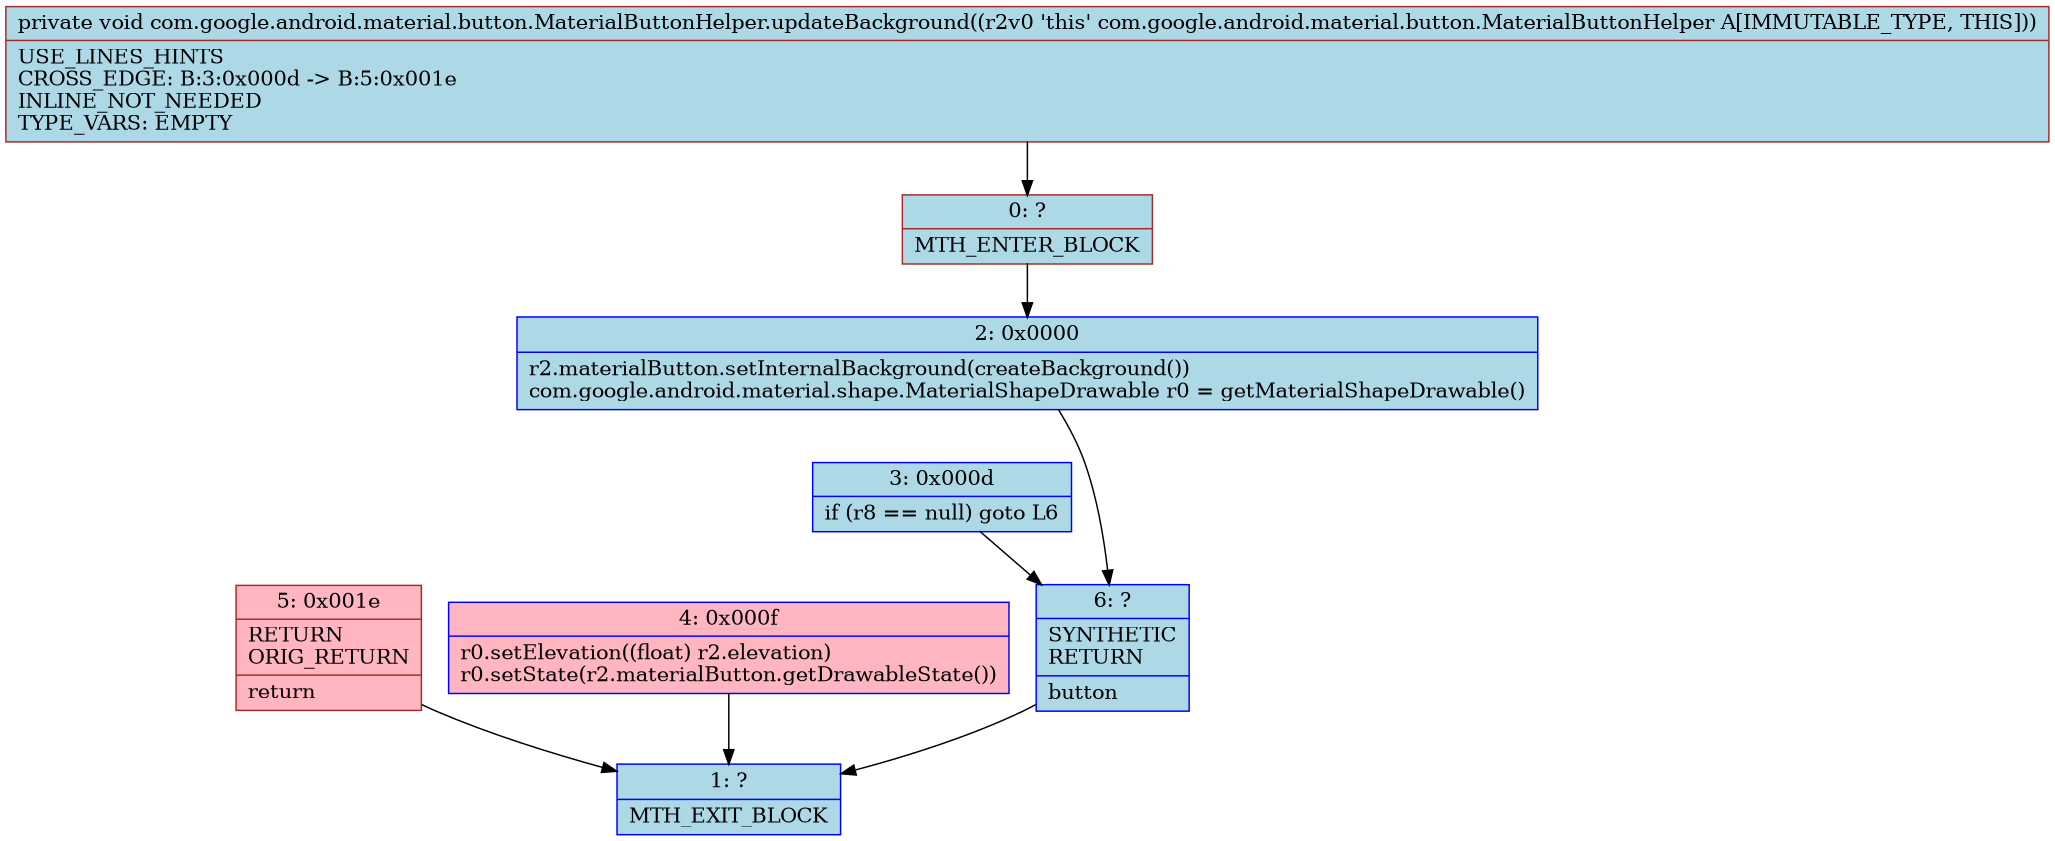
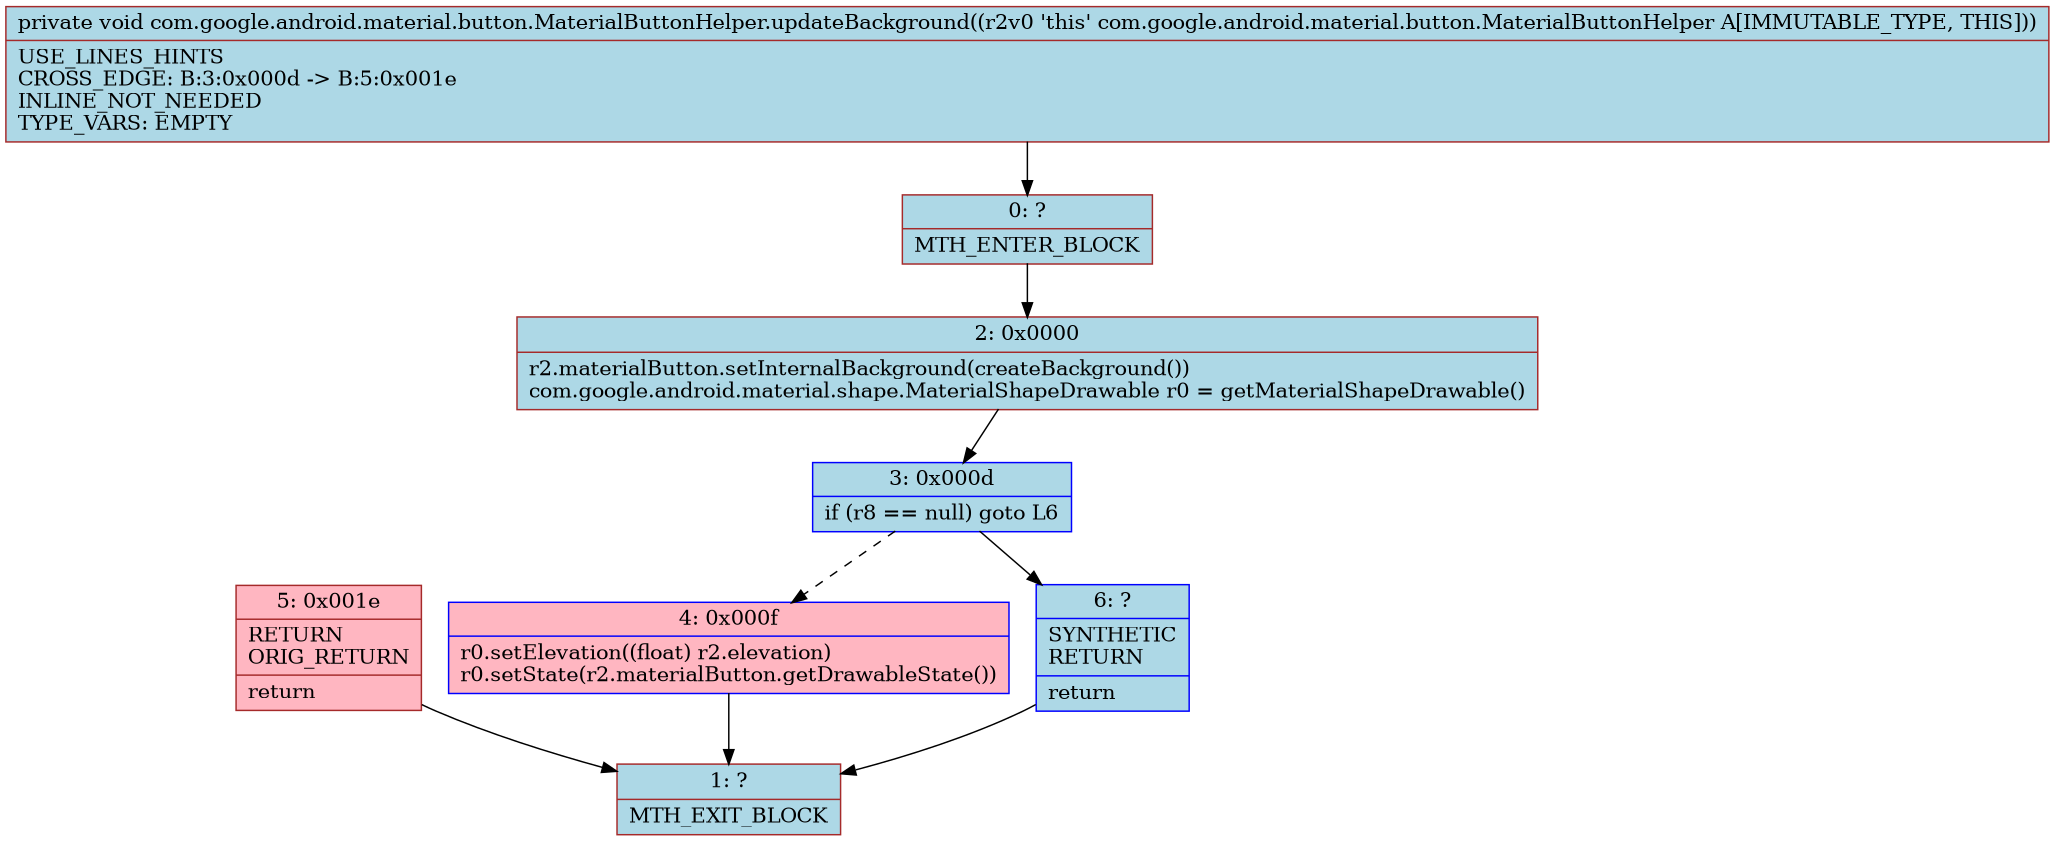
node "2: 0x0000": color blue -> brown
edge "2: 0x0000" -> "6: ?": now "2: 0x0000" -> "3: 0x000d"
edge "3: 0x000d" -> "4: 0x000f": added
node "6: ?": text "button" -> "return"
node "1: ?": color blue -> brown
